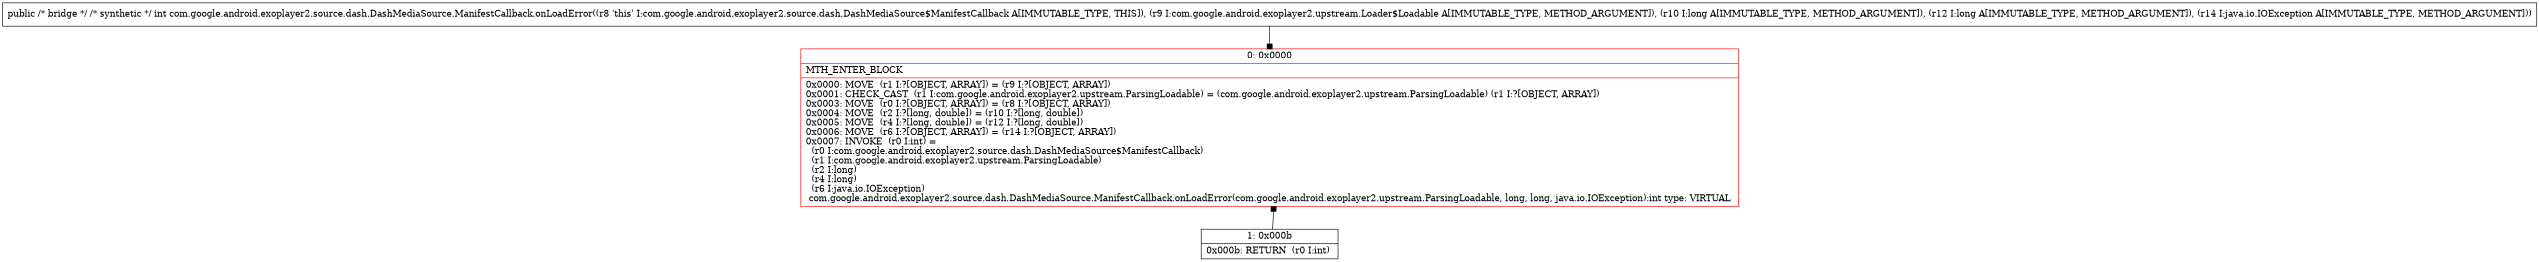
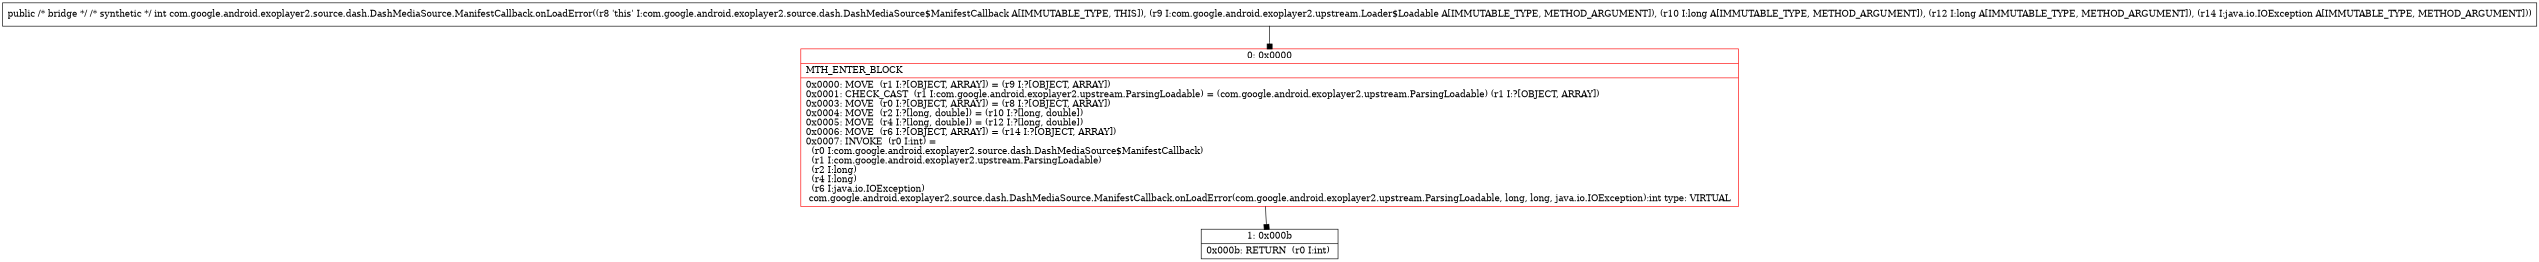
edge "1: 0x000b" -> "0: 0x0000": reversed
